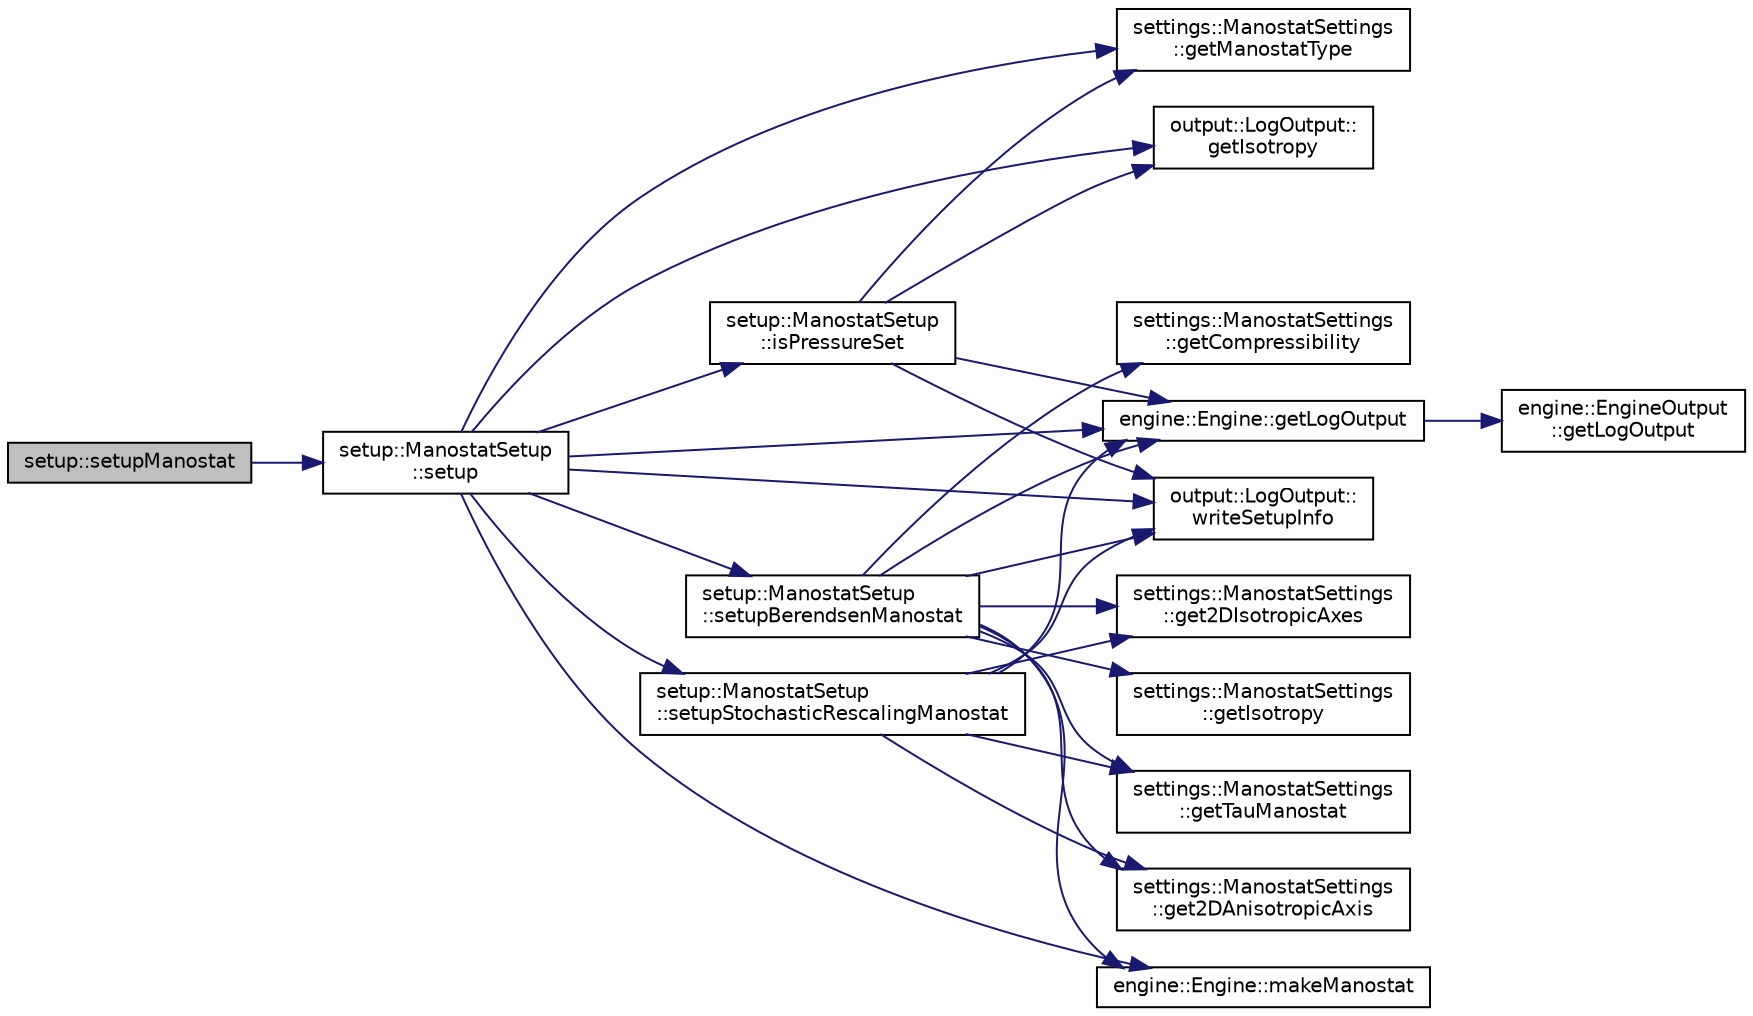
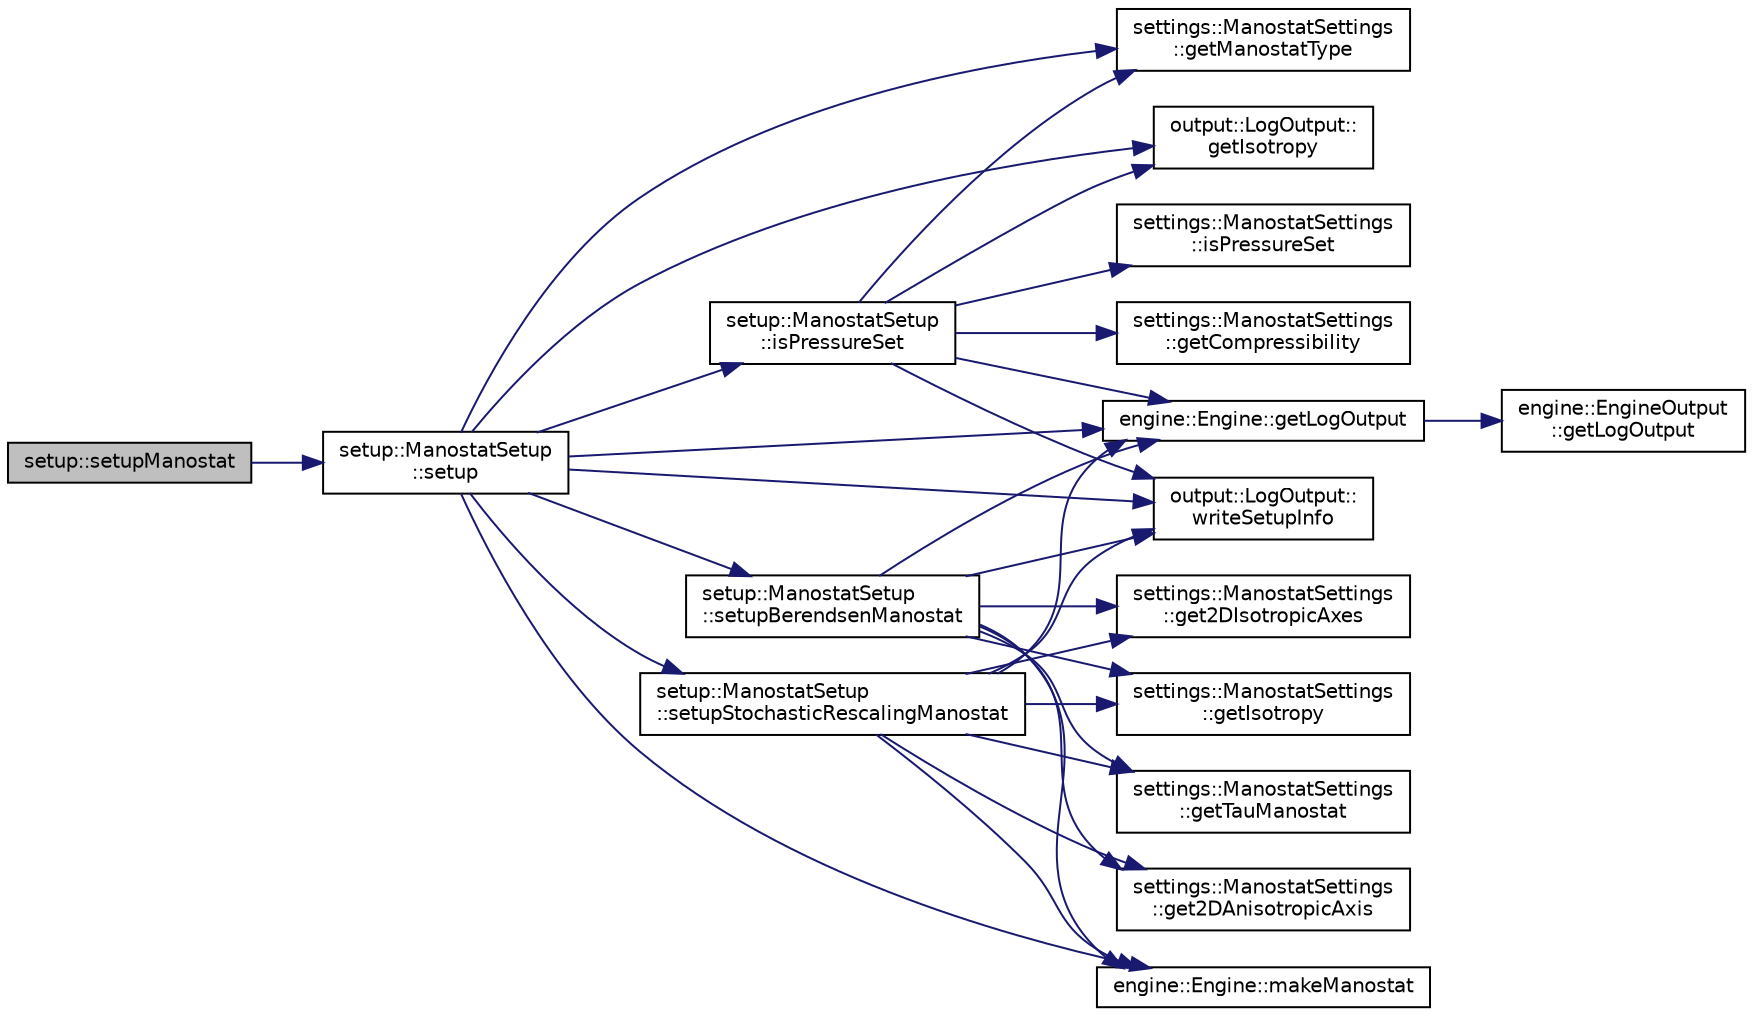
node "settings::ManostatSettings ::isPressureSet": added
edge "setup::ManostatSetup ::setupBerendsenManostat" -> "settings::ManostatSettings ::getCompressibility": now "setup::ManostatSetup ::isPressureSet" -> "settings::ManostatSettings ::getCompressibility"
edge "setup::ManostatSetup ::setupStochasticRescalingManostat" -> "settings::ManostatSettings ::getIsotropy": added
edge "setup::ManostatSetup ::setupStochasticRescalingManostat" -> "engine::Engine::makeManostat": added
